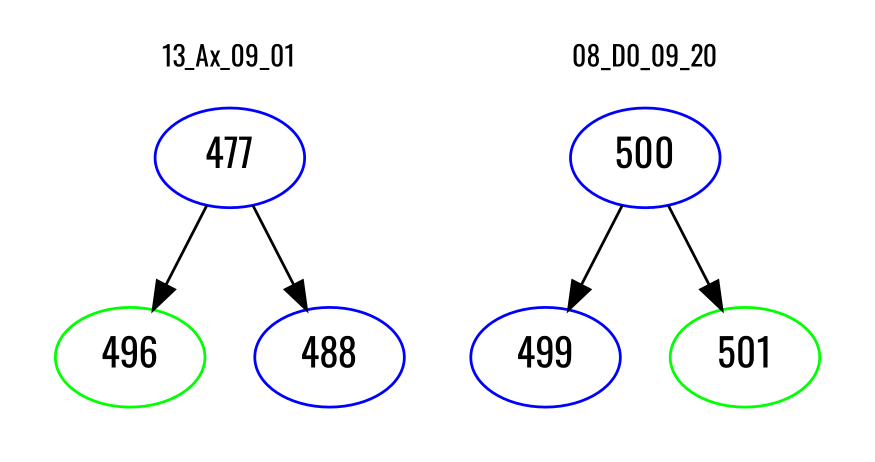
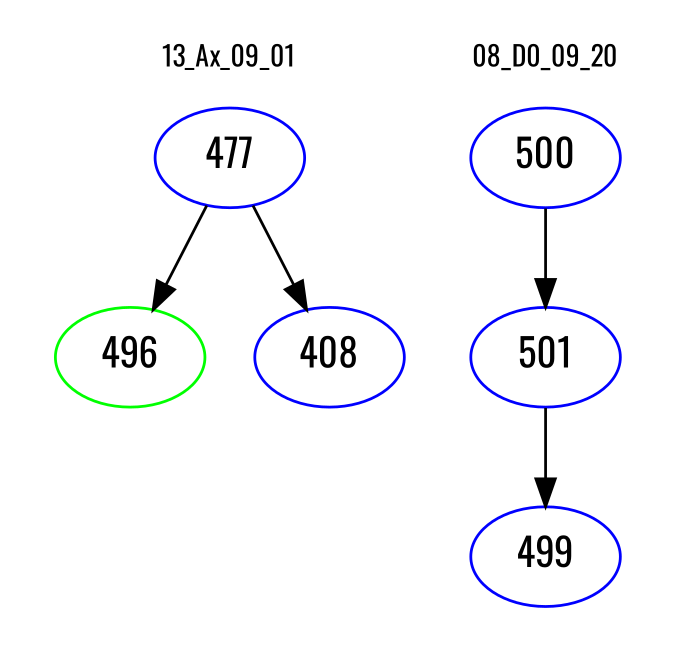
edge "500" -> "499": now "501" -> "499"
node "488": label "488" -> "408"
node "501": color green -> blue
